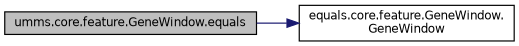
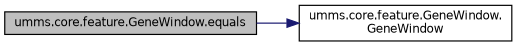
node "equals.core.feature.GeneWindow. GeneWindow": label "equals.core.feature.GeneWindow. GeneWindow" -> "umms.core.feature.GeneWindow. GeneWindow"
